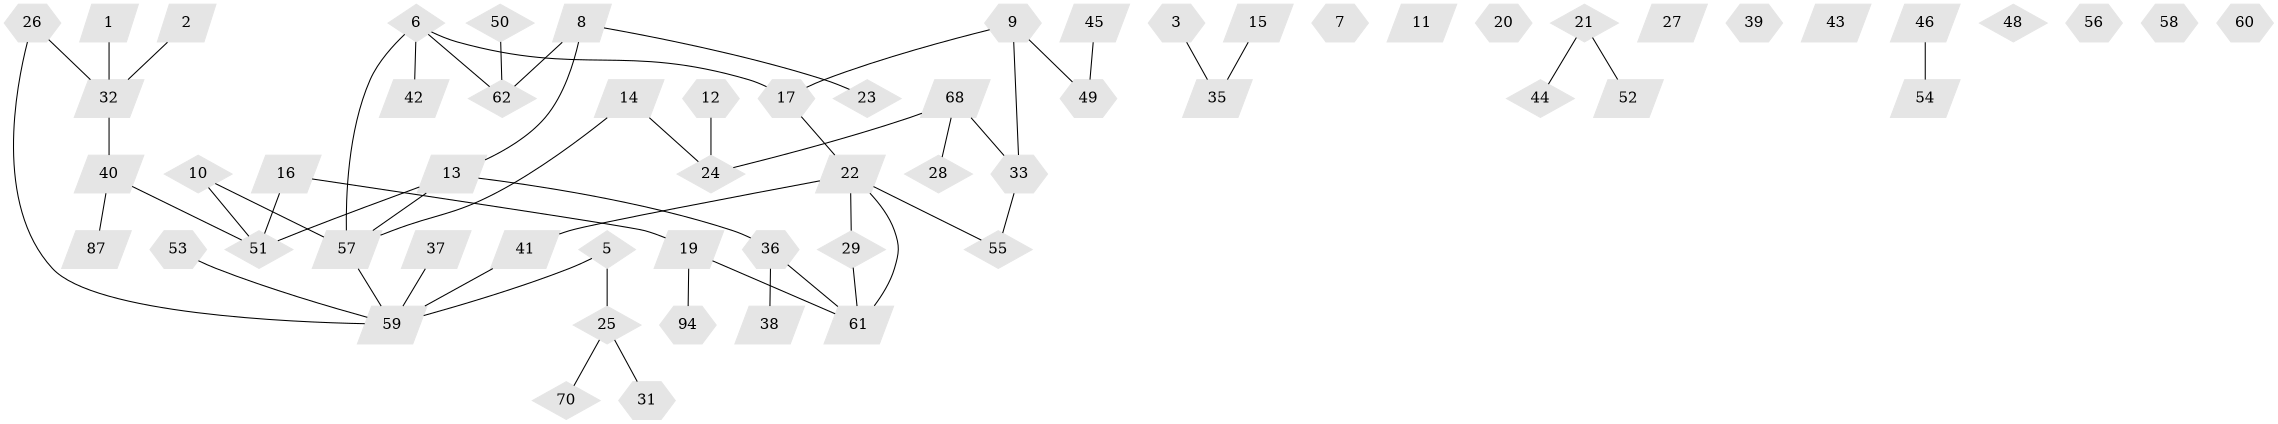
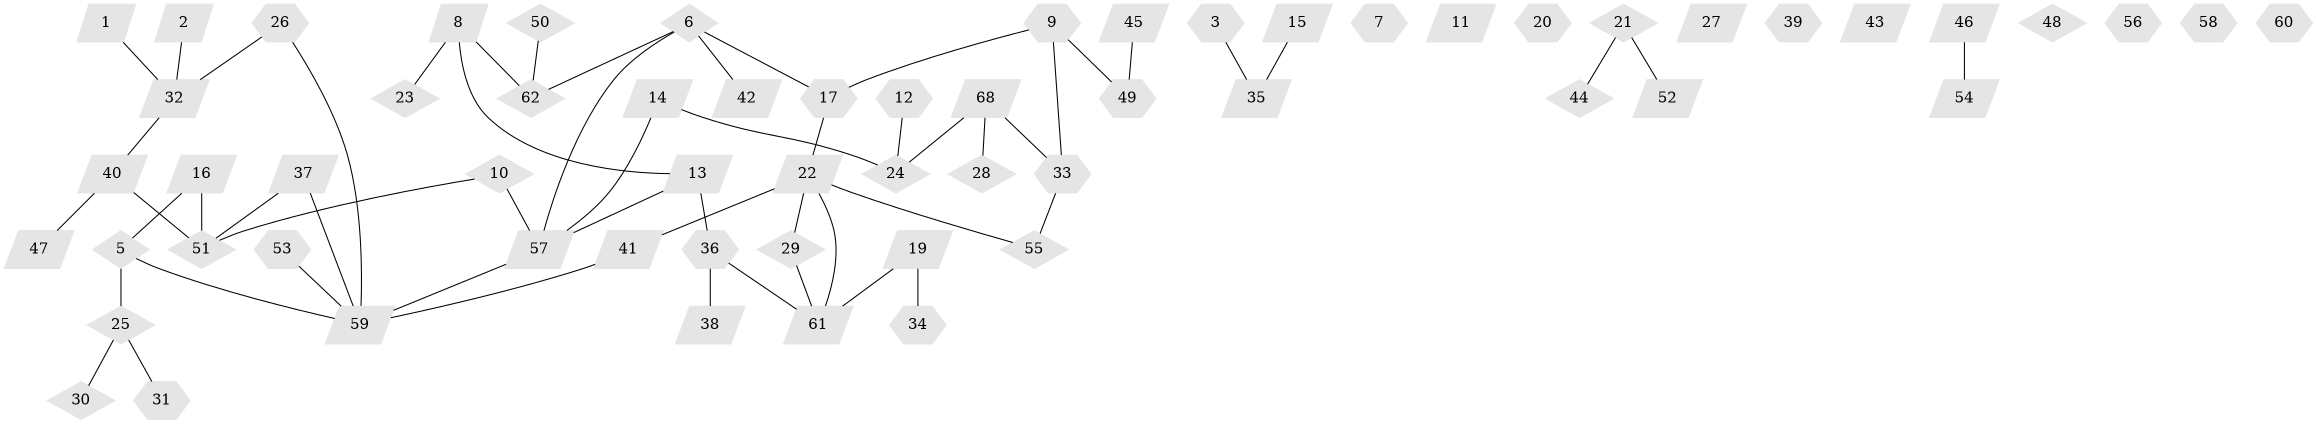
edge "16" -- "19": now "16" -- "5"
edge "13" -- "51": now "37" -- "51"
node "87": label "87" -> "47"
node "94": label "94" -> "34"
node "70": label "70" -> "30"
